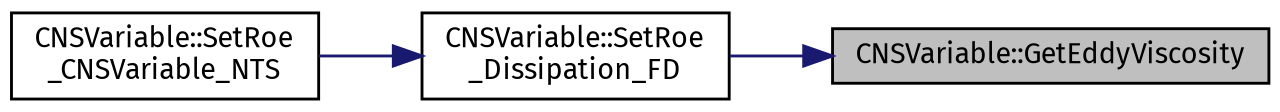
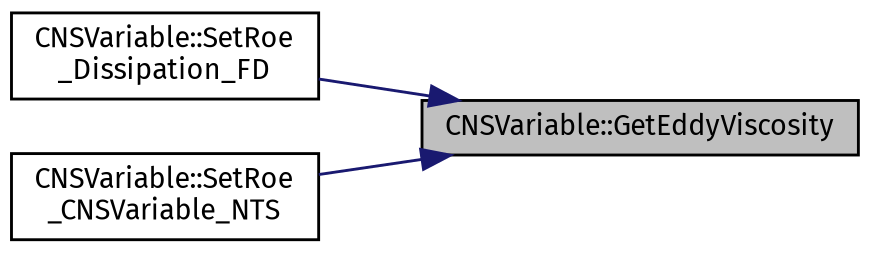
edge "CNSVariable::SetRoe _CNSVariable_NTS" -> "CNSVariable::SetRoe _Dissipation_FD": now "CNSVariable::SetRoe _CNSVariable_NTS" -> "CNSVariable::GetEddyViscosity"
